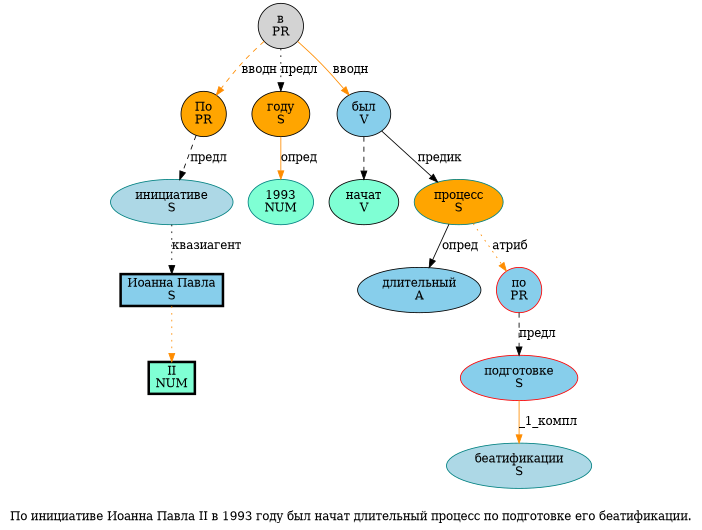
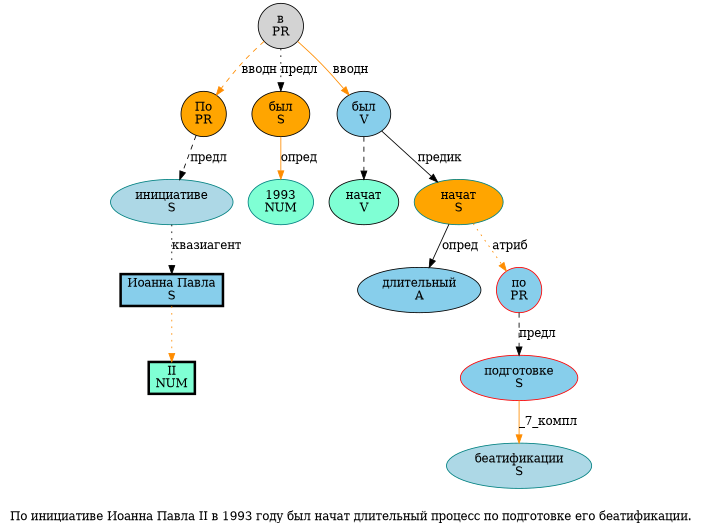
node "году S": label "году S" -> "был S"
node "процесс S": label "процесс S" -> "начат S"
edge "подготовке S" -> "беатификации S": label "_1_компл" -> "_7_компл"
